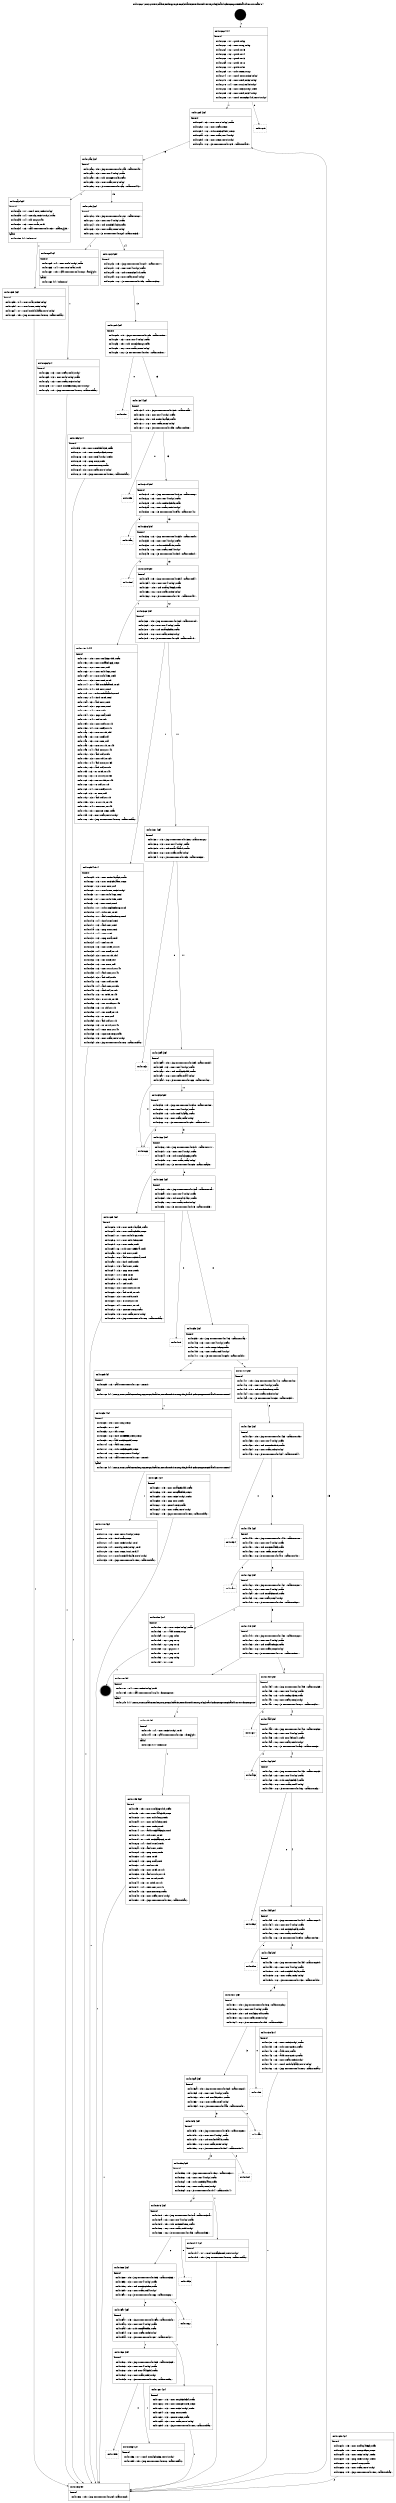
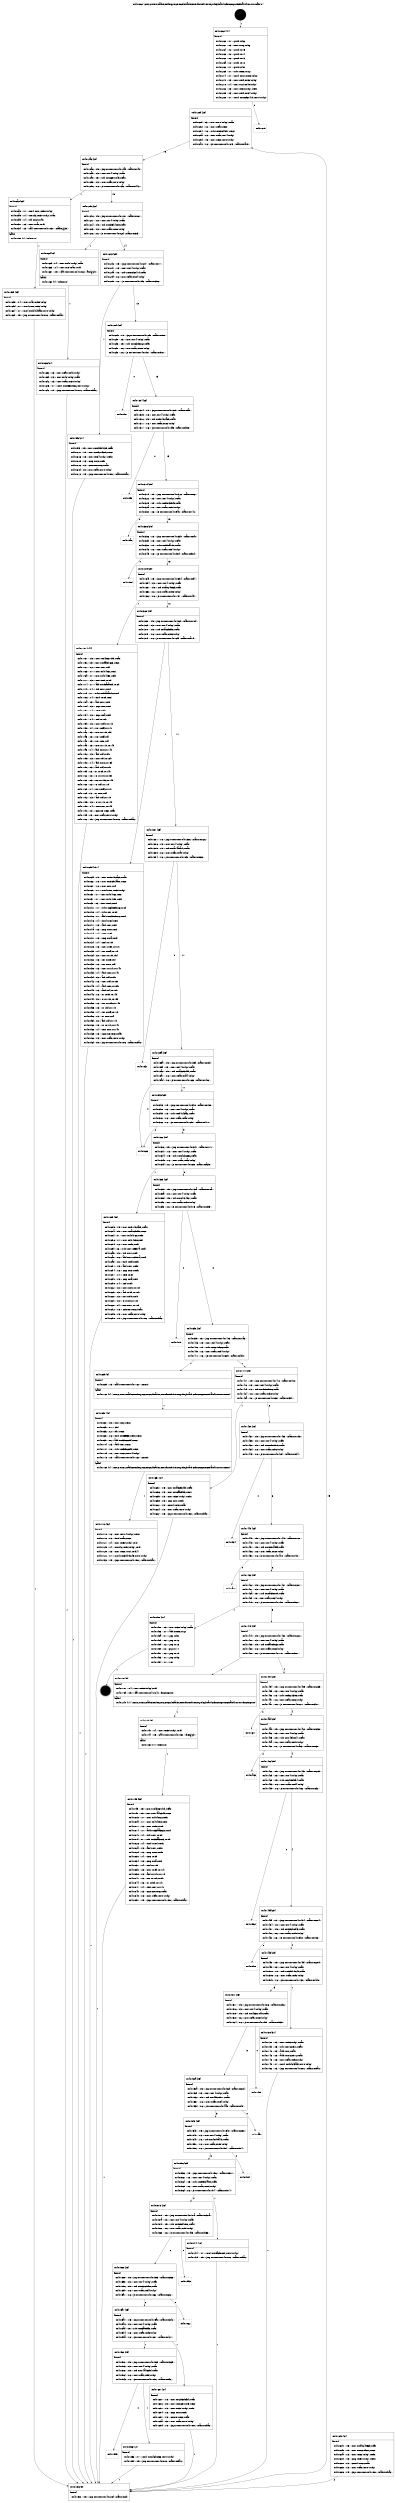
edge "0x401260 [47]" -> "0x40128f [23]": removed, label "1"
edge "0x4012d2 [25]" -> "0x4015fc [27]": added, label "1"
edge "0x401417 [25]" -> "0x401651 [27]": added, label "1"
edge "0x401757 [144]" -> "0x401e0c [5]": added, label "1"
edge "0x4014f8 [25]" -> "0x401738 [31]": added, label "1"
edge "0x401856 [12]" -> "0x401e0c [5]": added, label "1"
